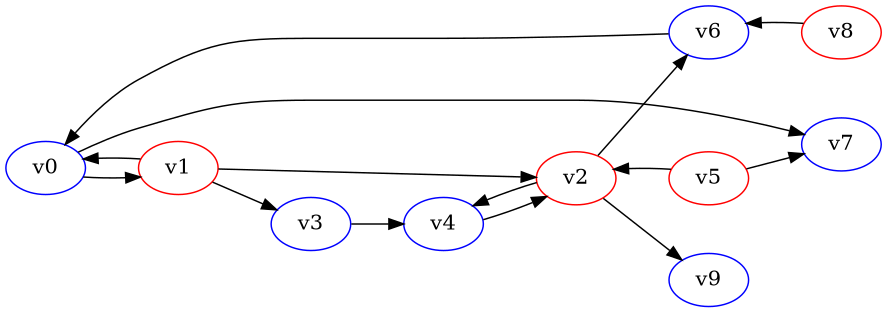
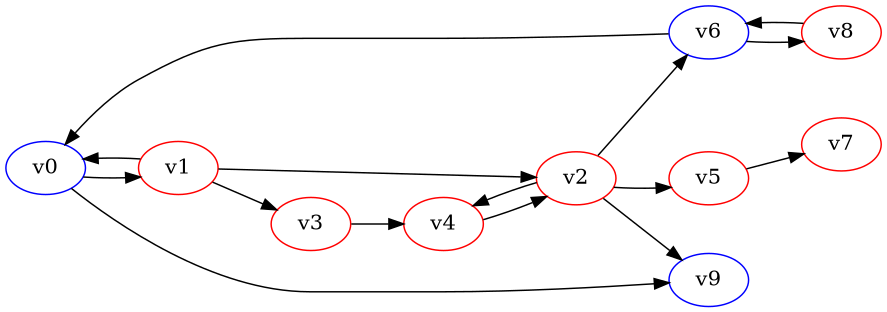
edge "v6" -> "v8": added
edge "v0" -> "v7": now "v0" -> "v9"
node "v7": color blue -> red
edge "v5" -> "v2": reversed
node "v3": color blue -> red
node "v4": color blue -> red
